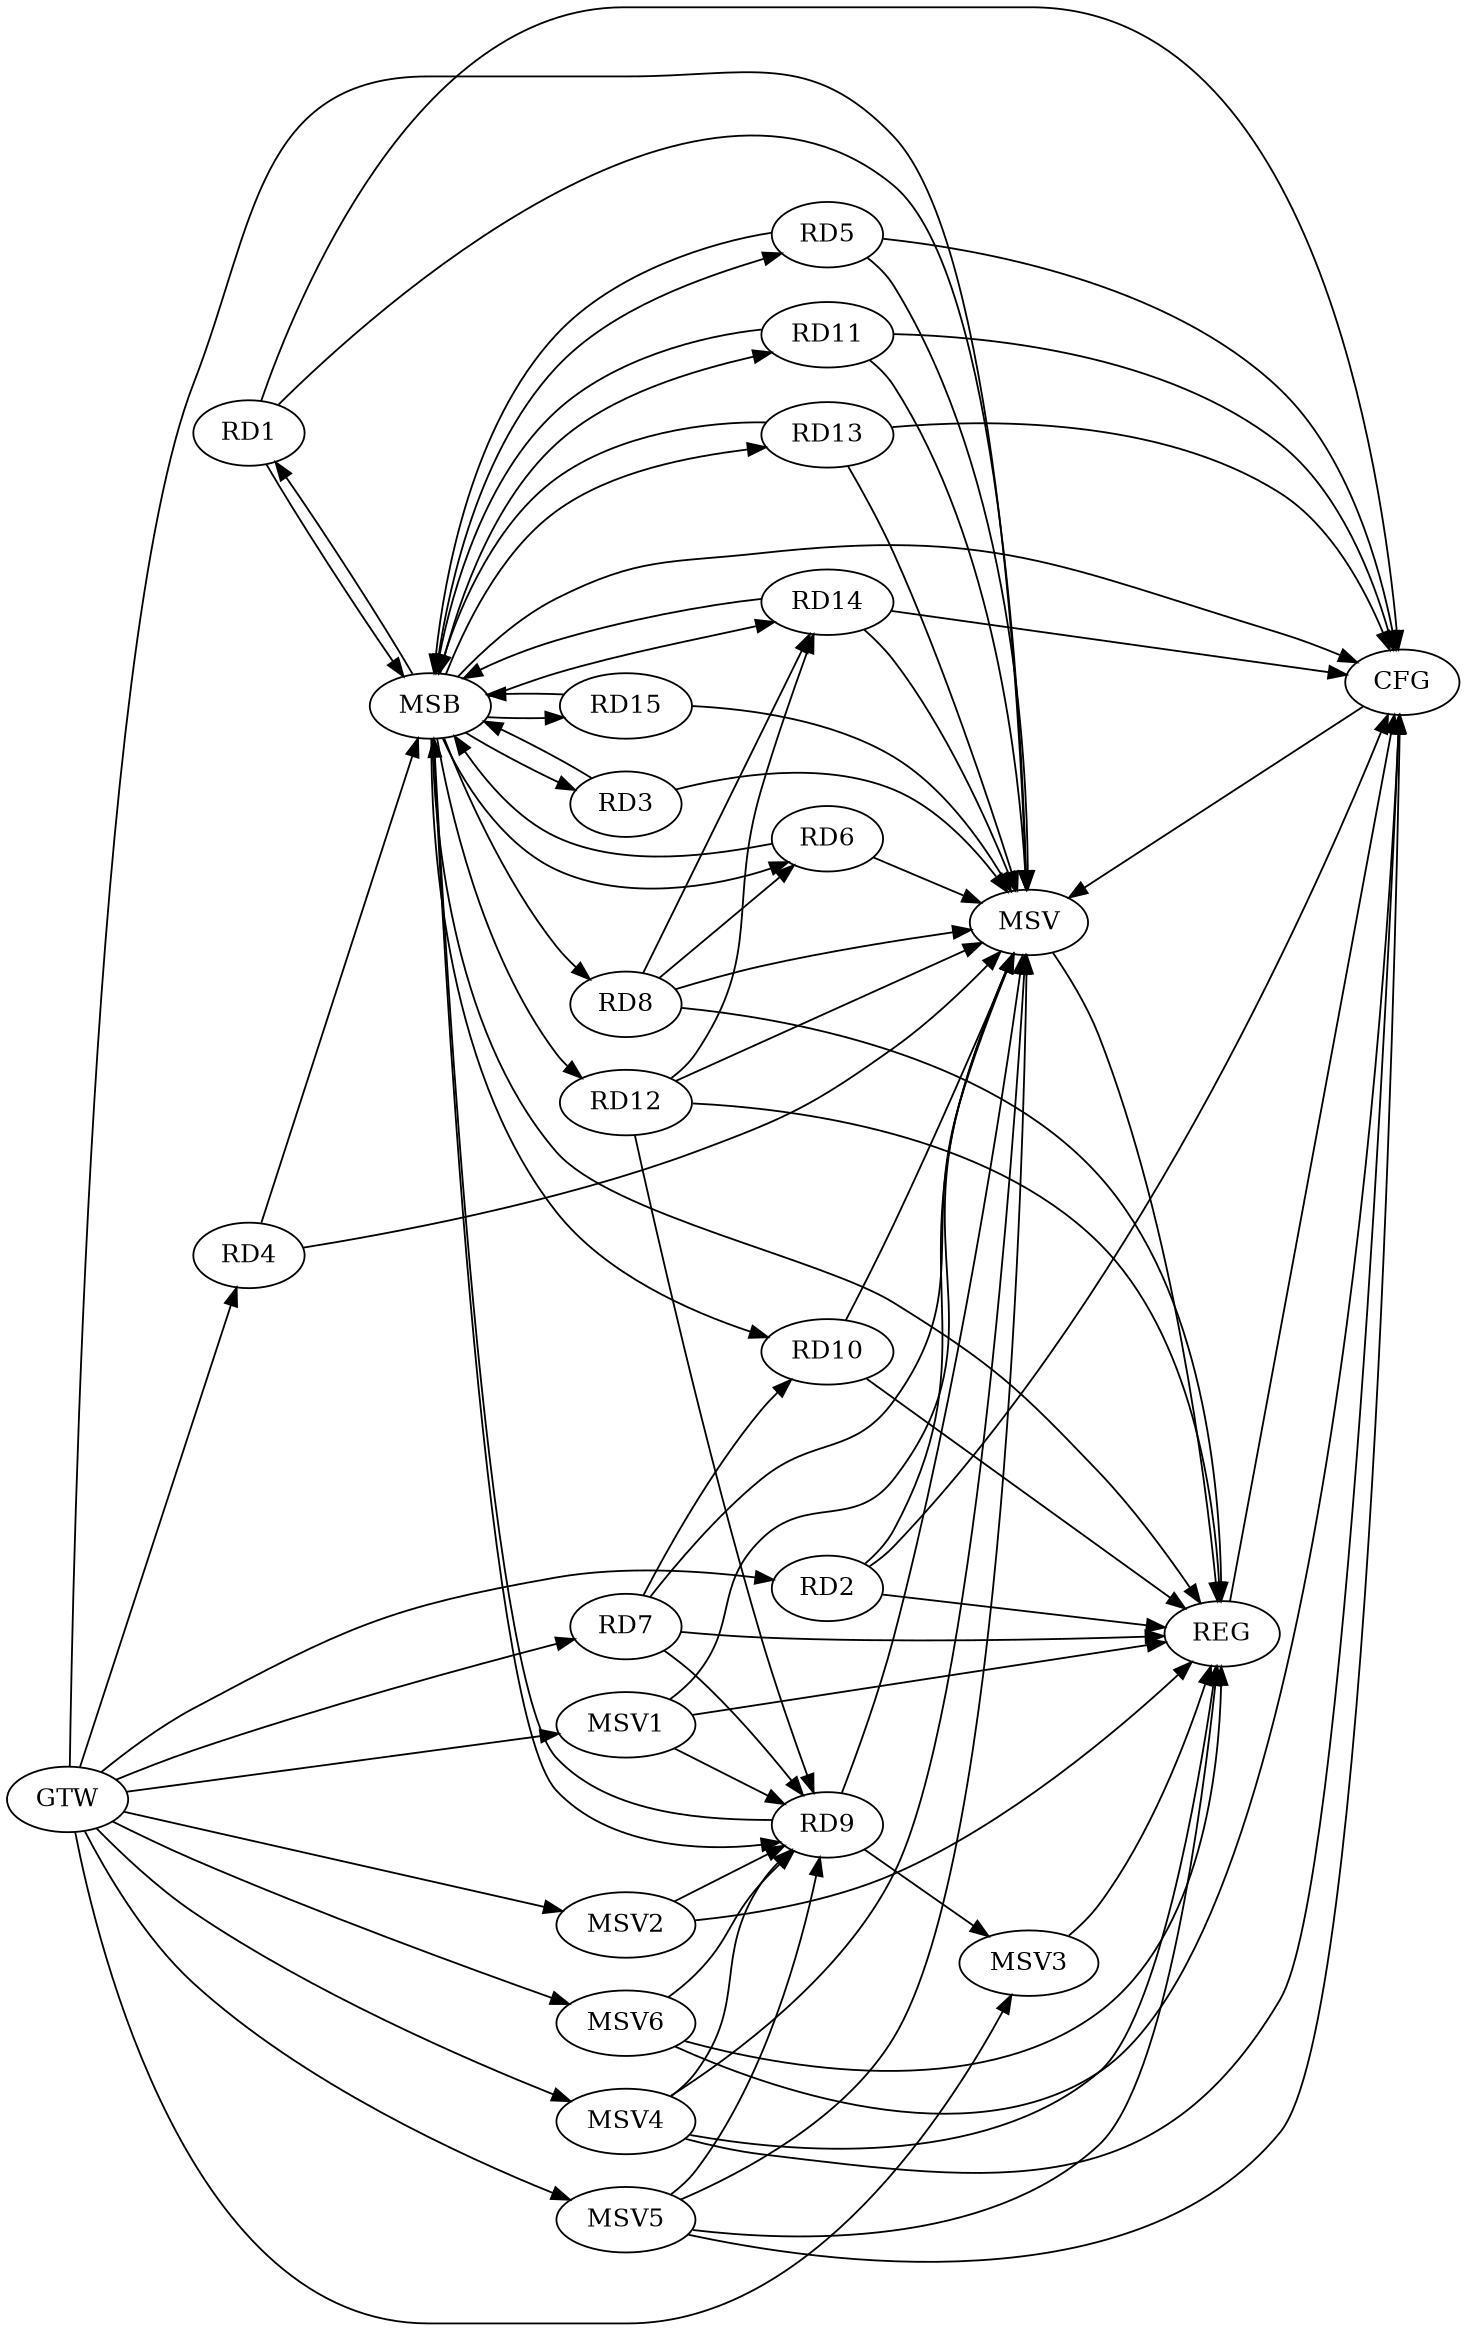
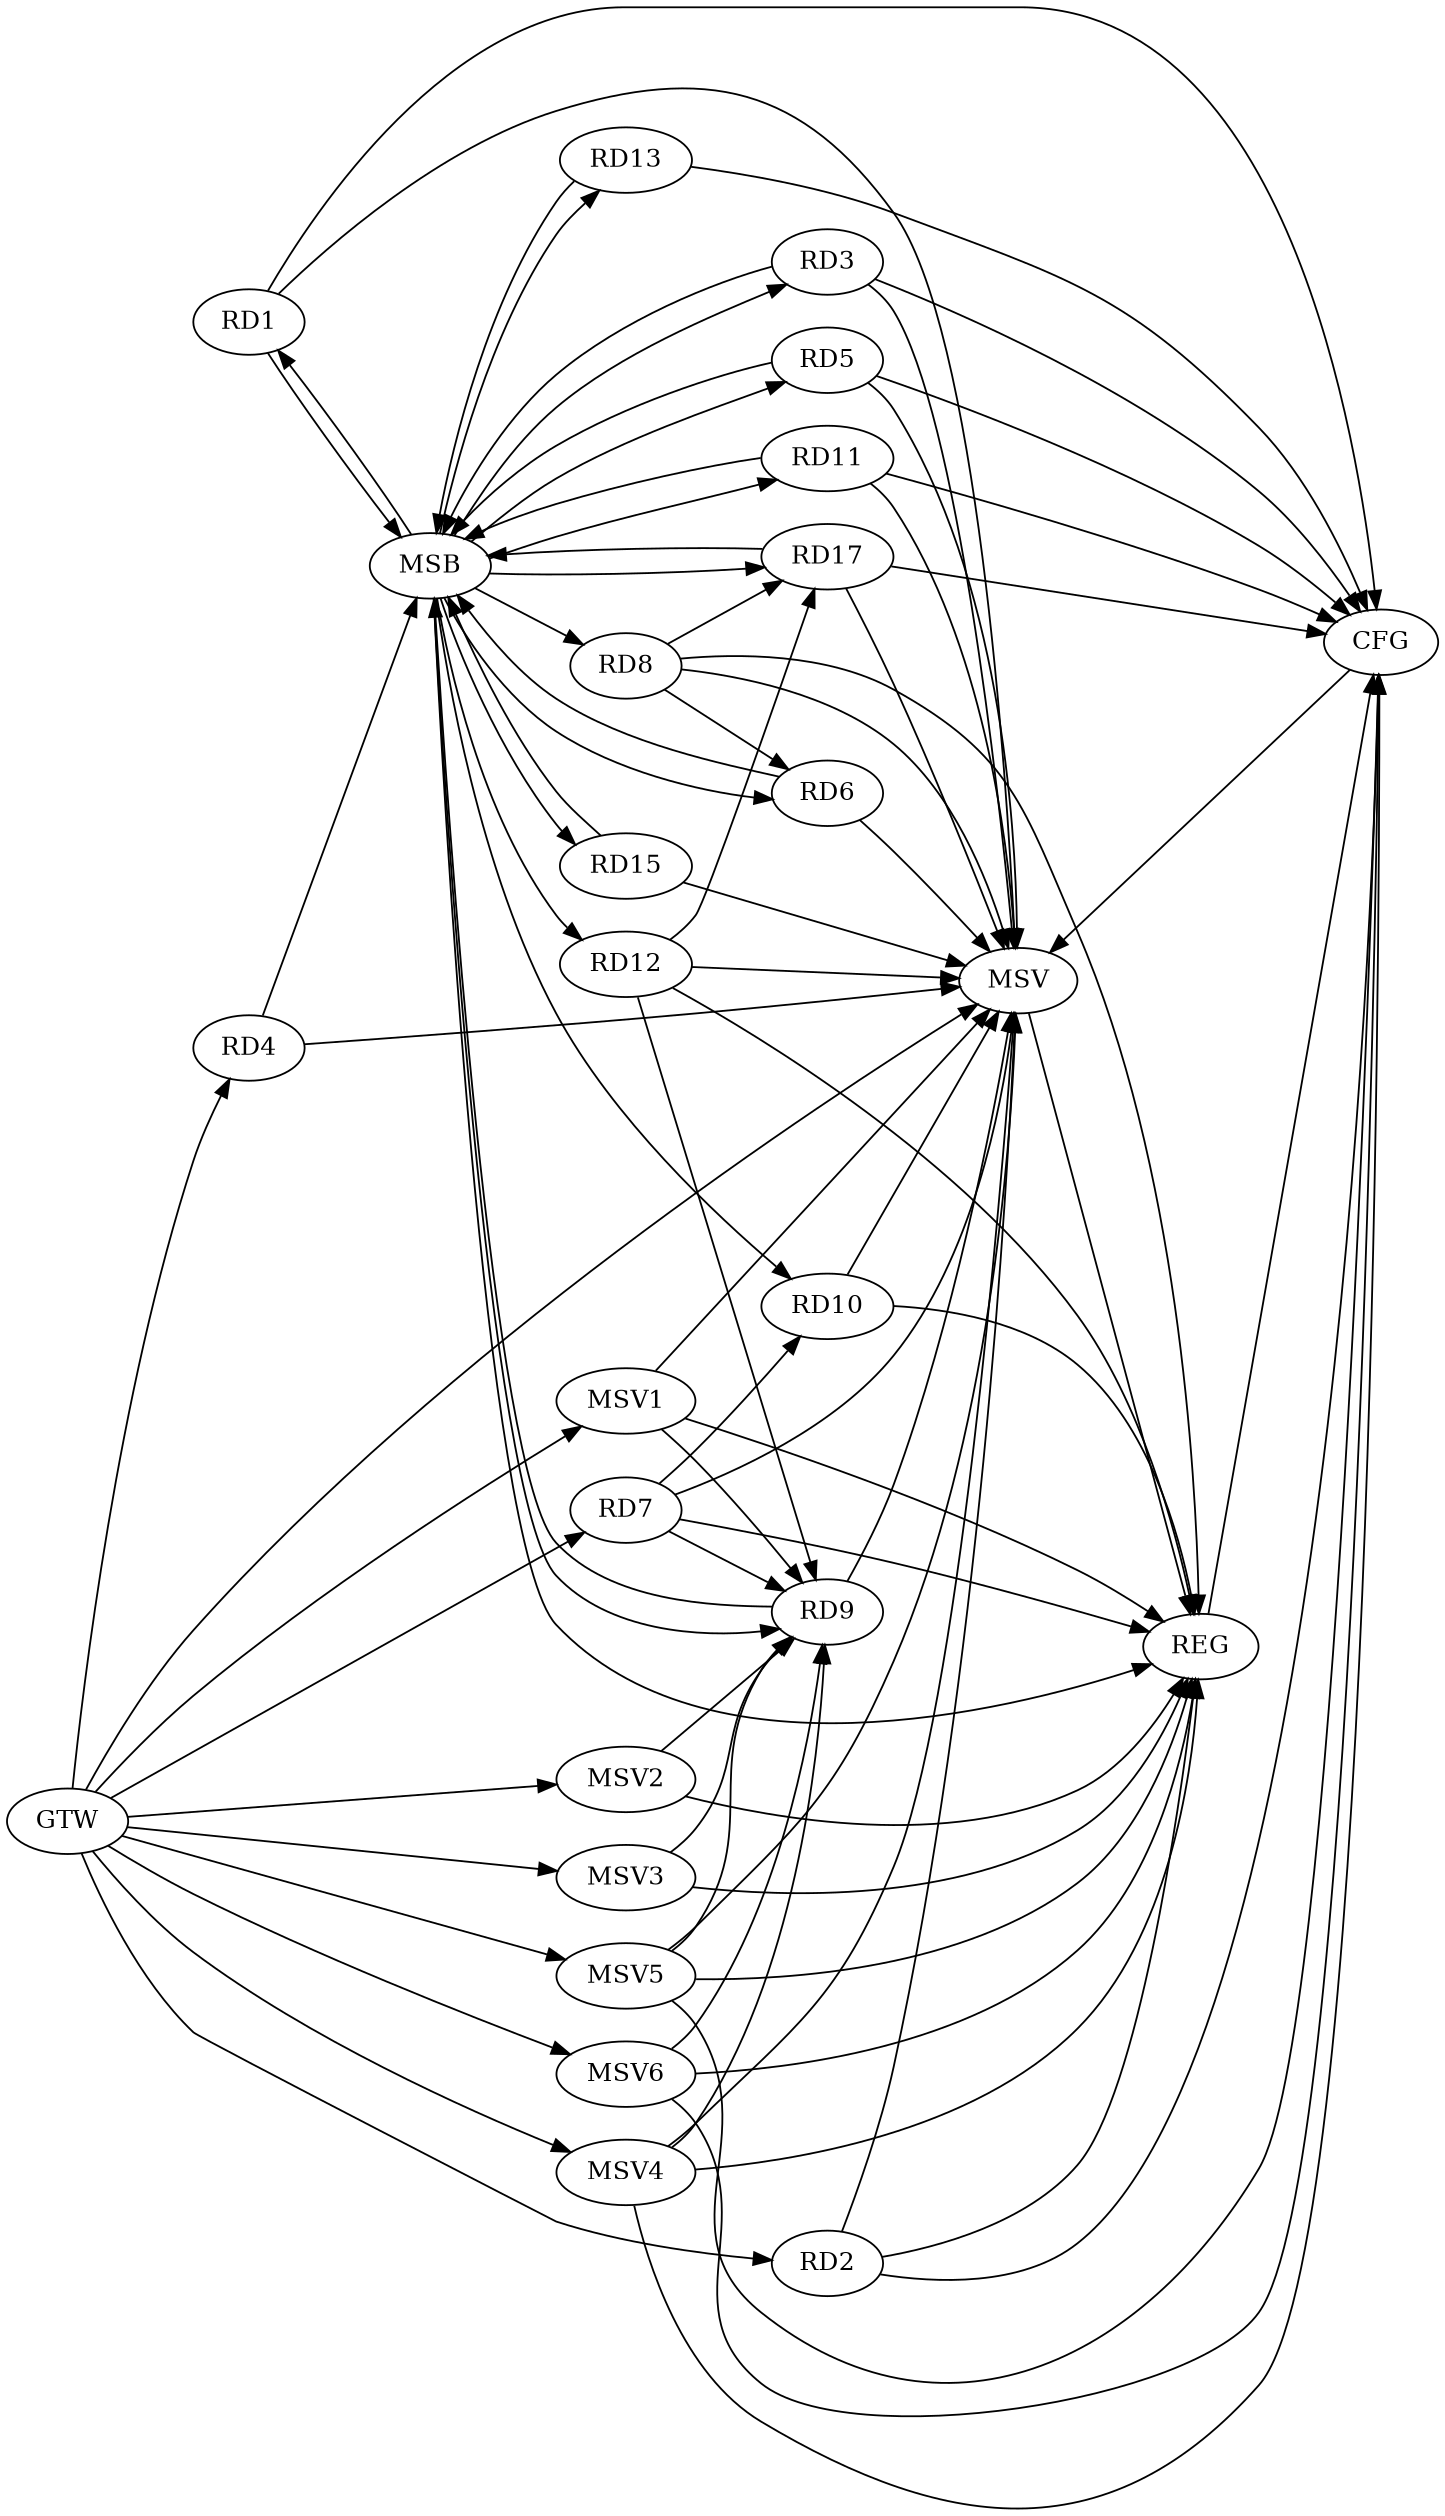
edge "MSB" -> "CFG": now "RD3" -> "CFG"
node "RD14": label "RD14" -> "RD17"
edge "RD13" -> "MSV": removed
edge "RD9" -> "MSV3": reversed
